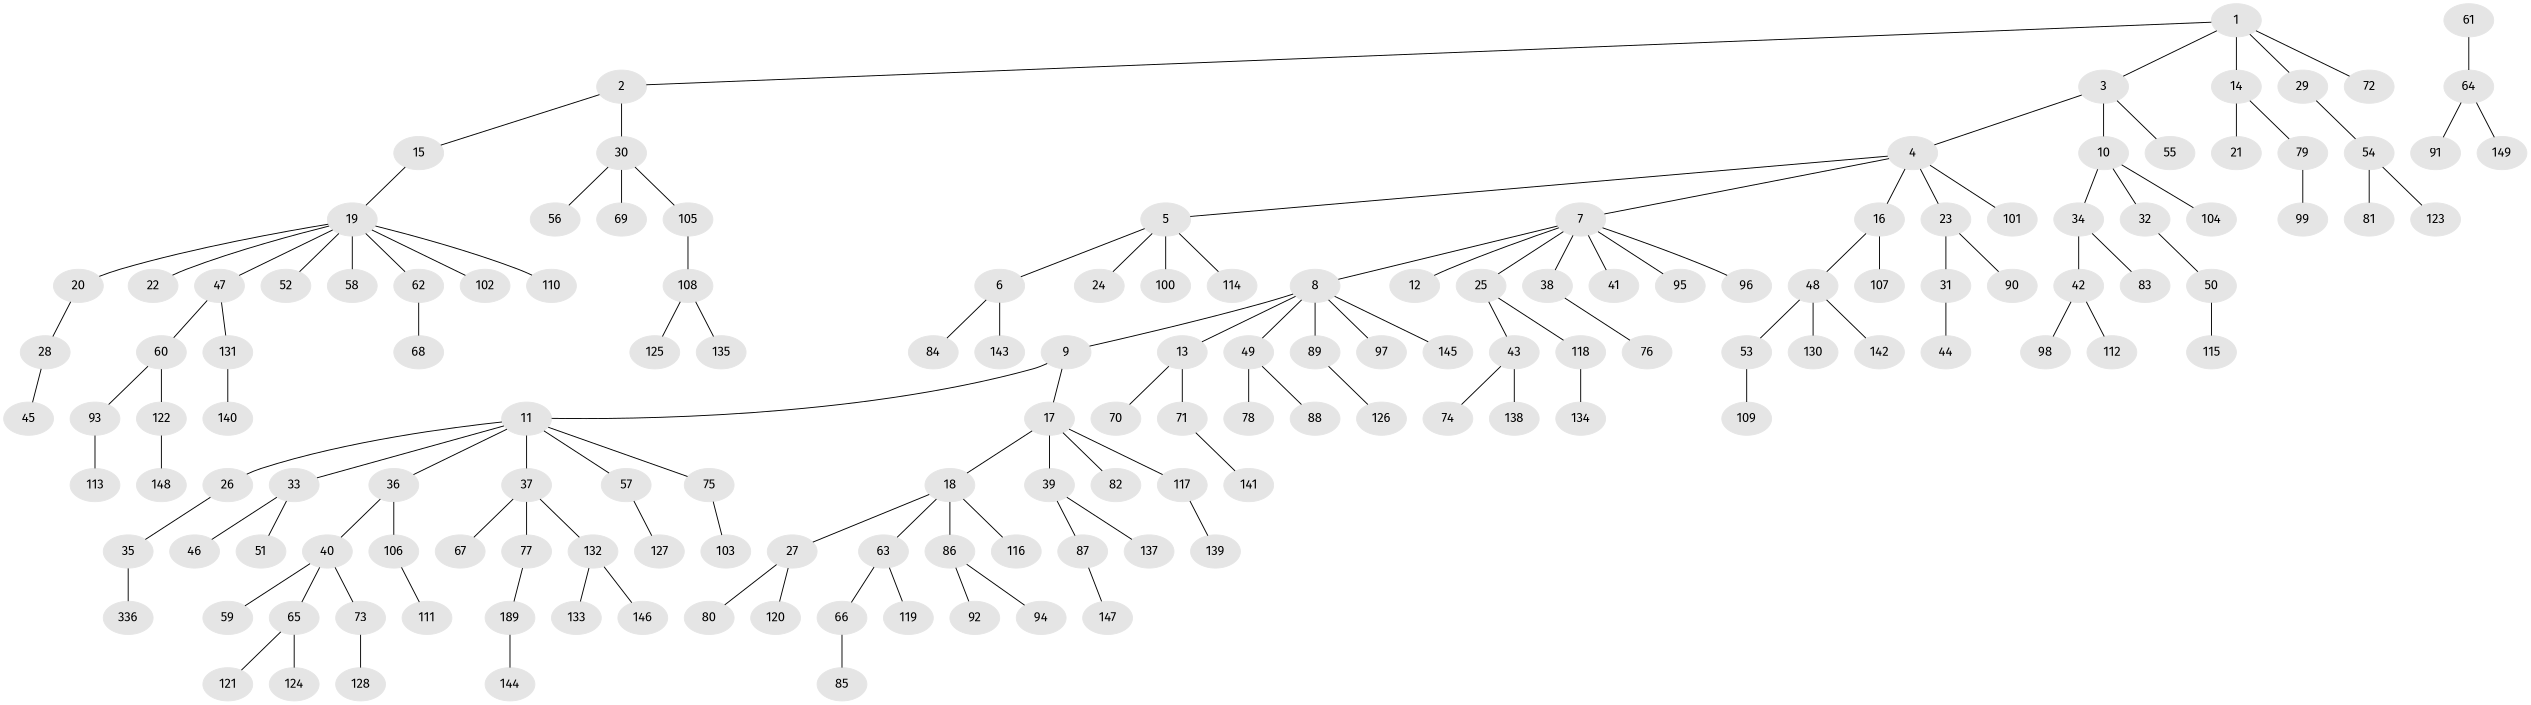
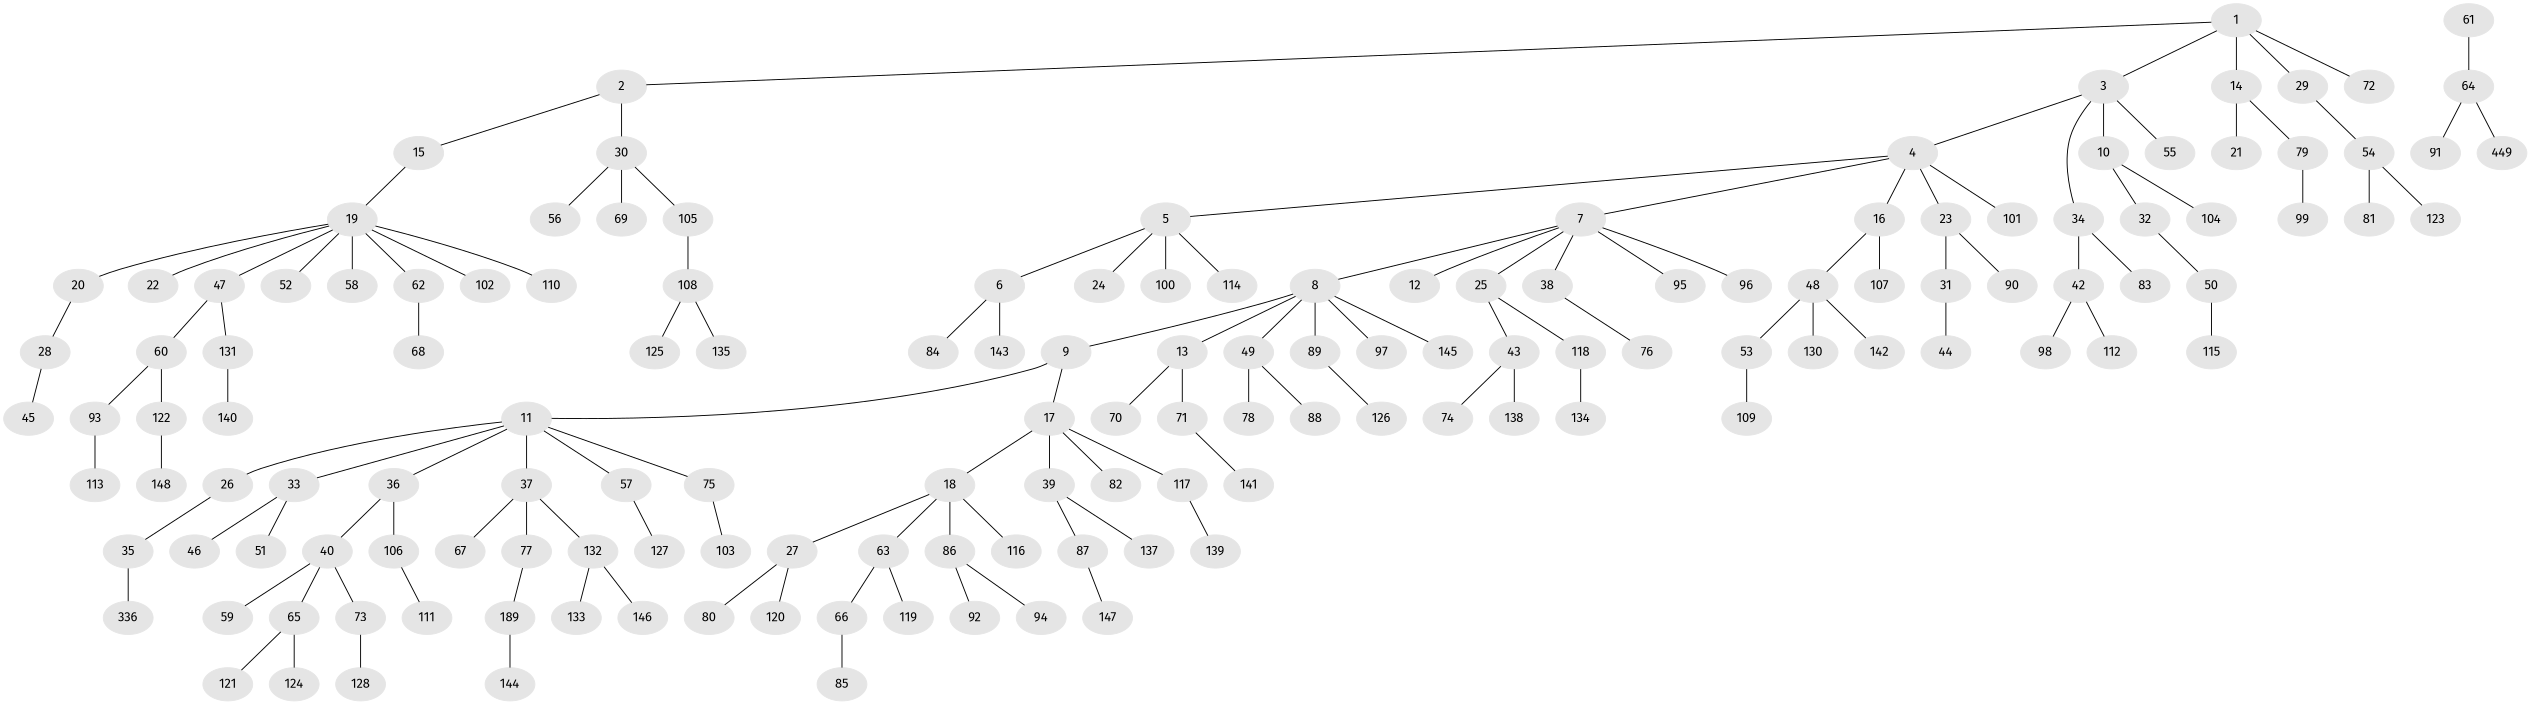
node "149": label "149" -> "449"
edge "10" -- "34": now "3" -- "34"
node "41": removed
